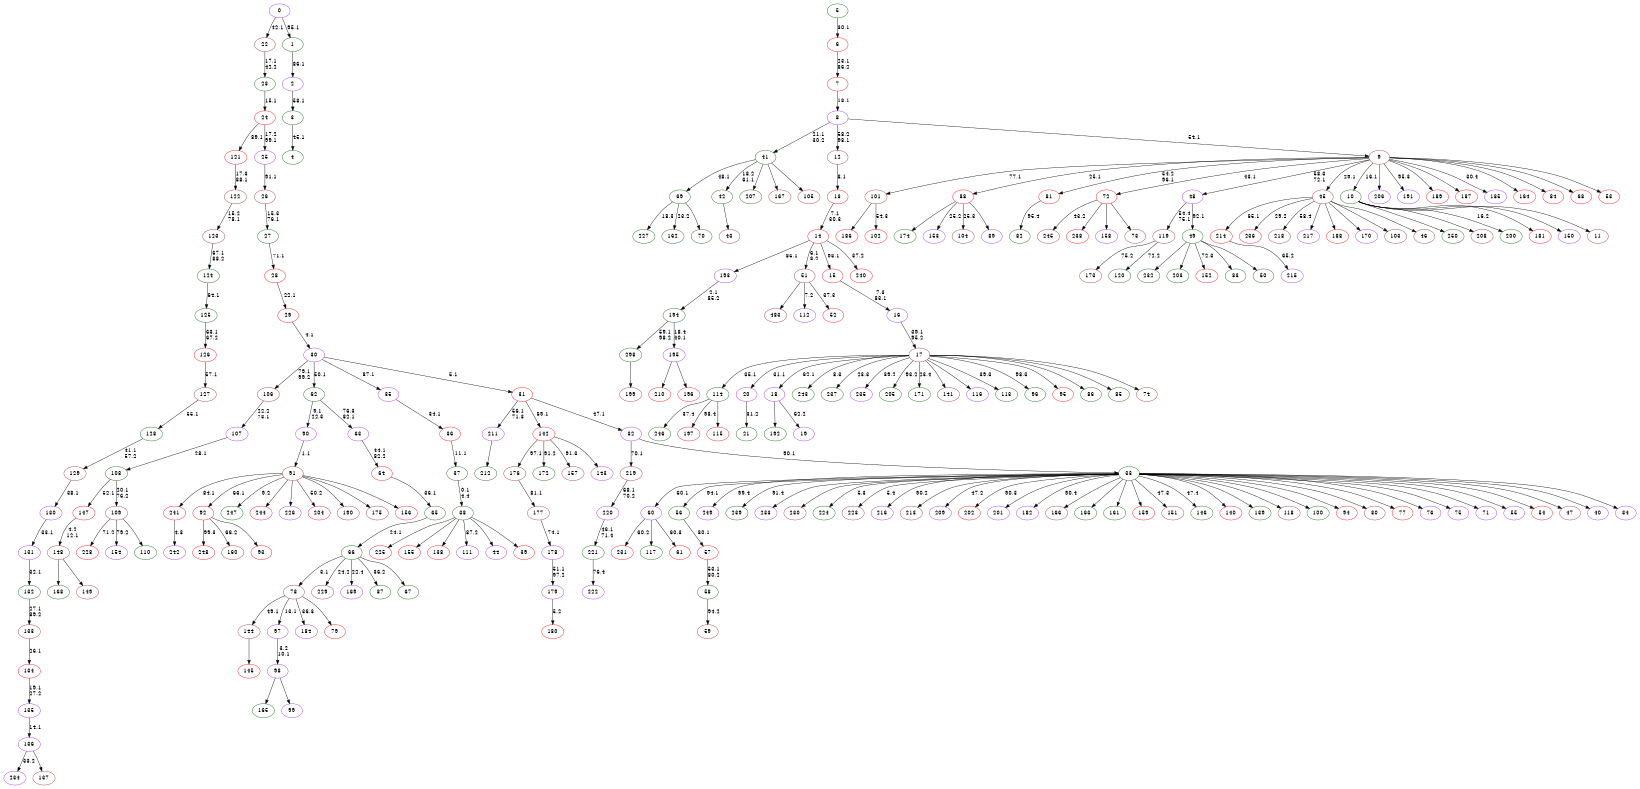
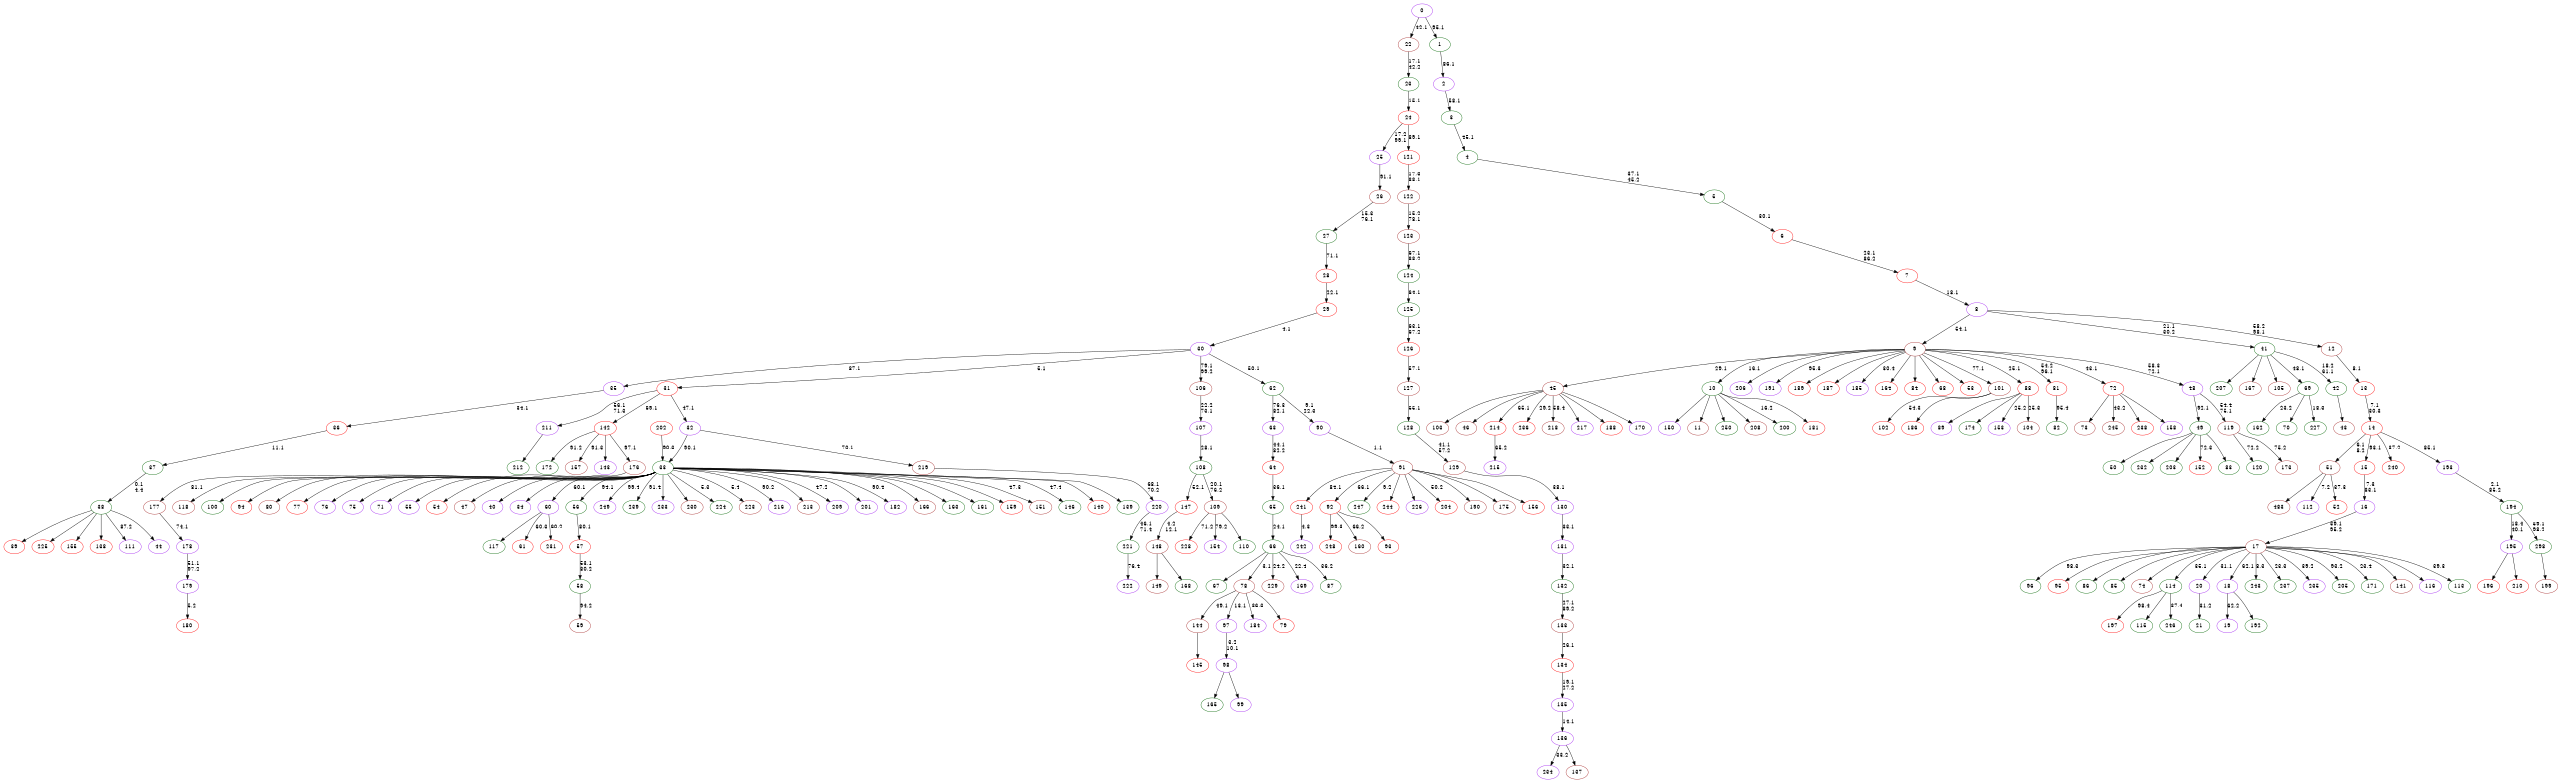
edge "4" -> "5": added, label "37,1 45,2"
node "115": color red -> darkgreen
edge "33" -> "202": reversed
